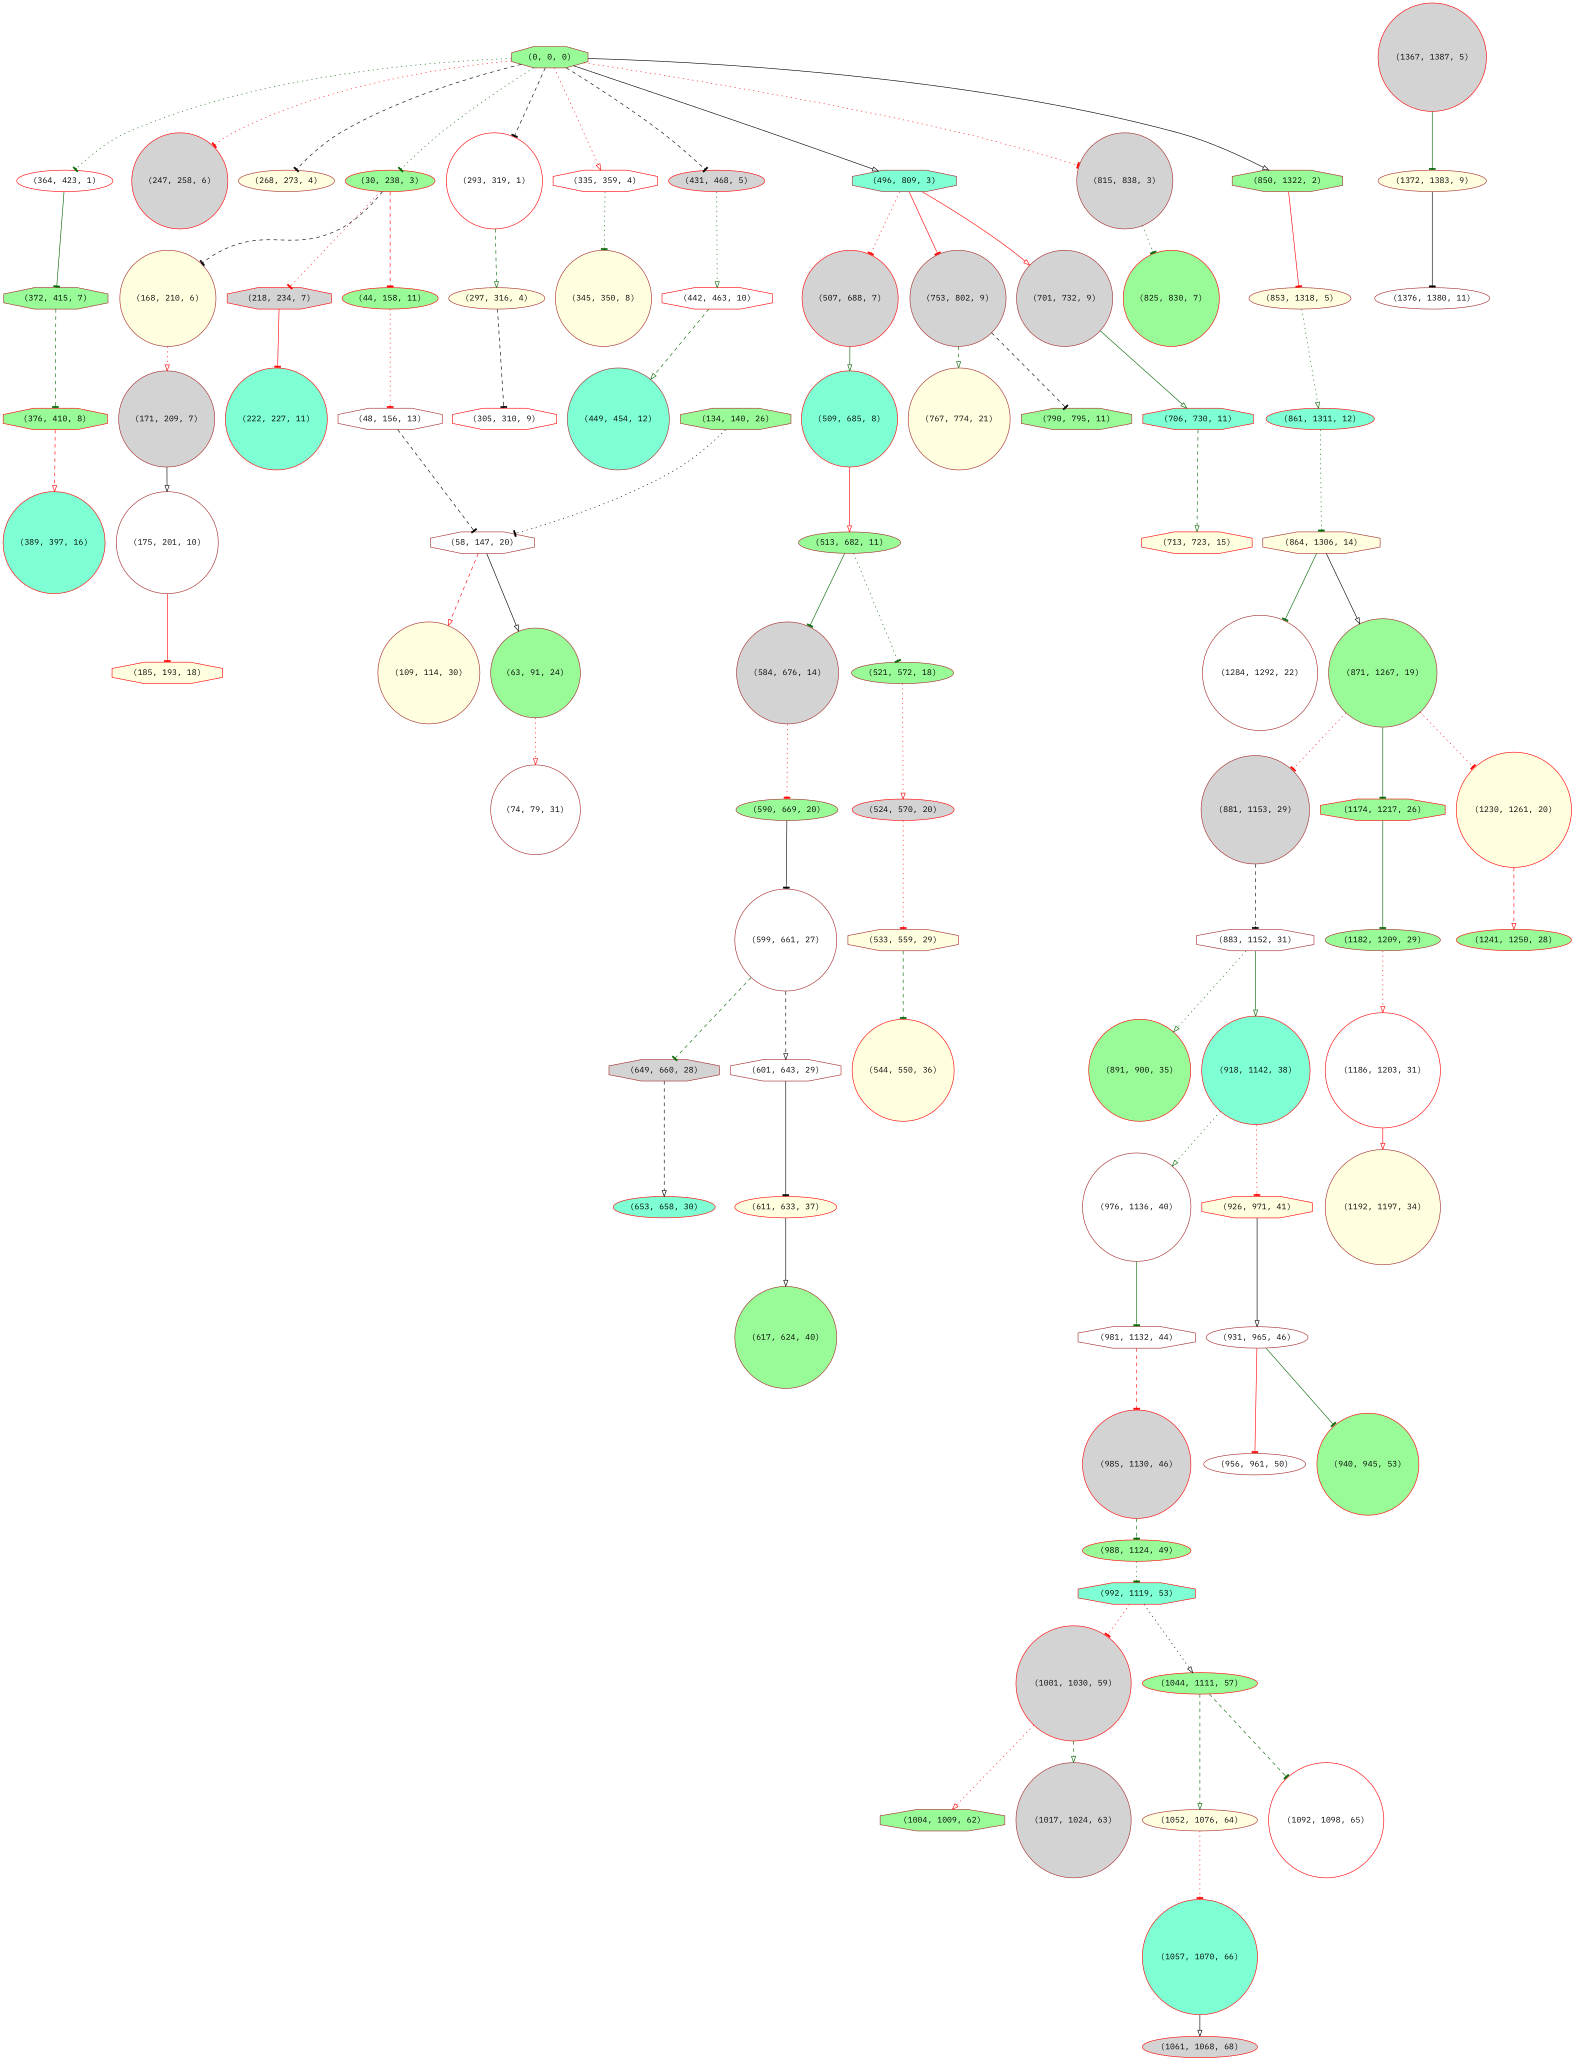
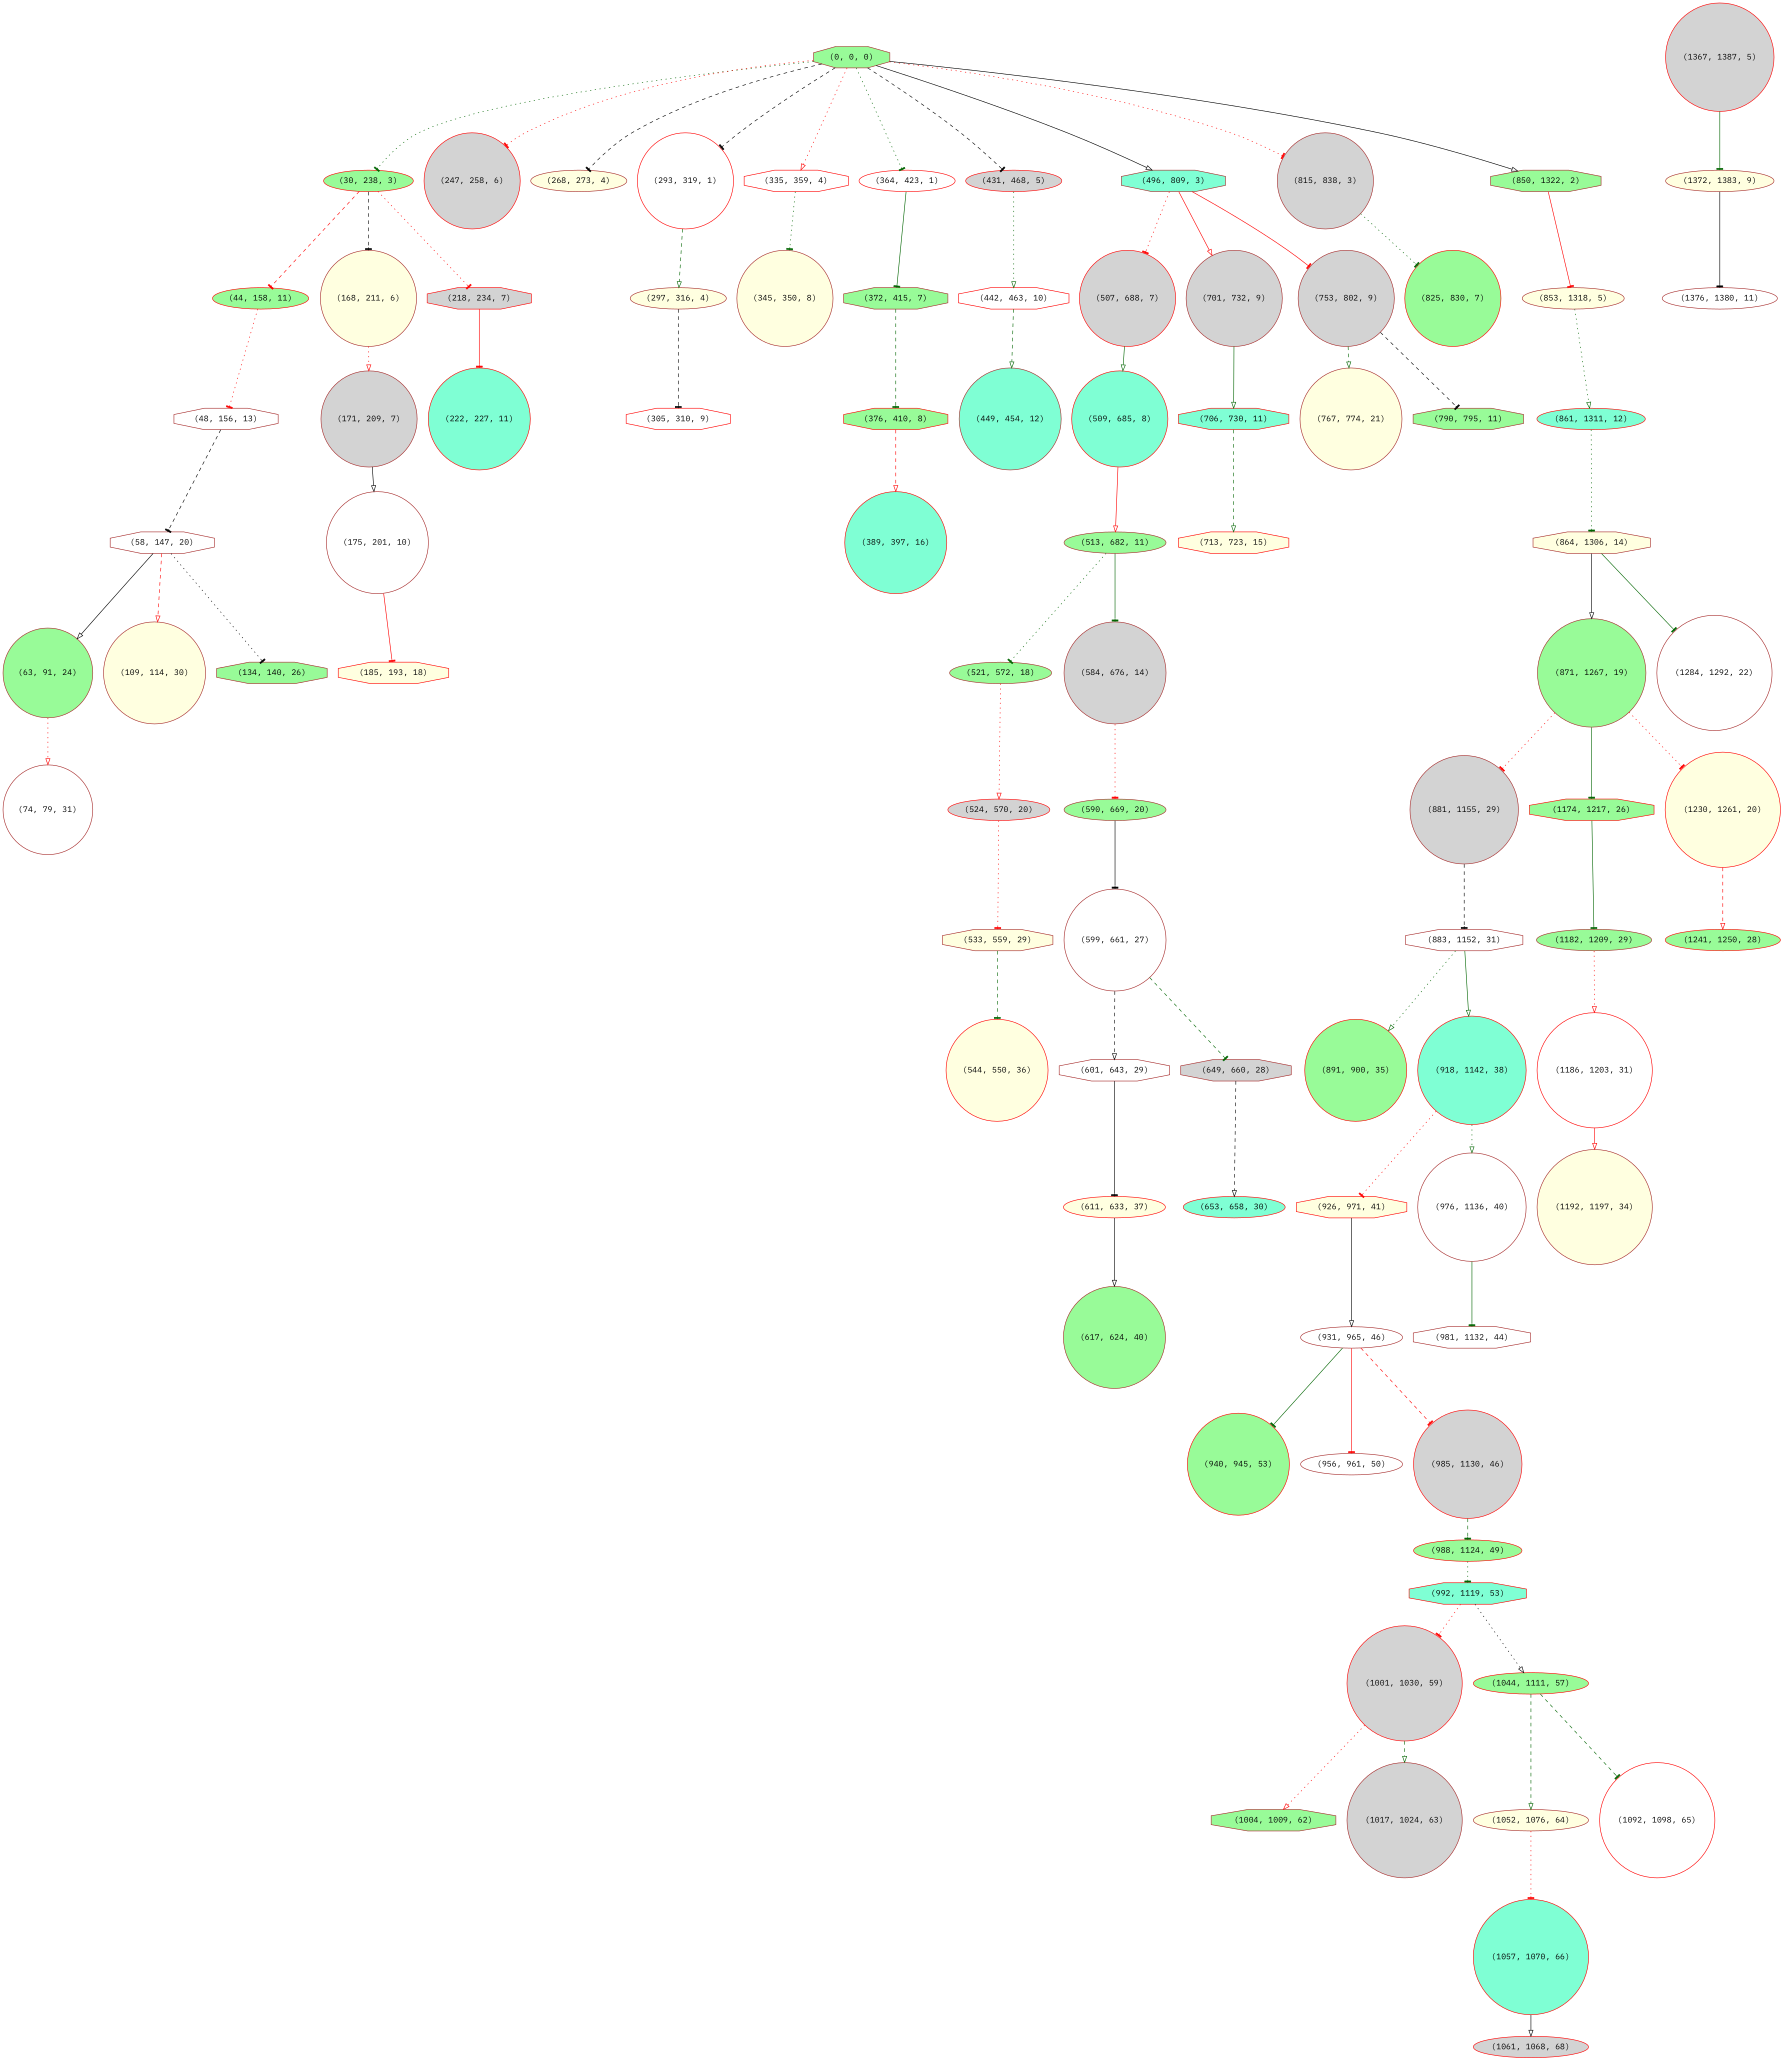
node "(168, 210, 6)": label "(168, 210, 6)" -> "(168, 211, 6)"
edge "(134, 140, 26)" -> "(58, 147, 20)": reversed
node "(881, 1153, 29)": label "(881, 1153, 29)" -> "(881, 1155, 29)"
edge "(981, 1132, 44)" -> "(985, 1130, 46)": now "(931, 965, 46)" -> "(985, 1130, 46)"
